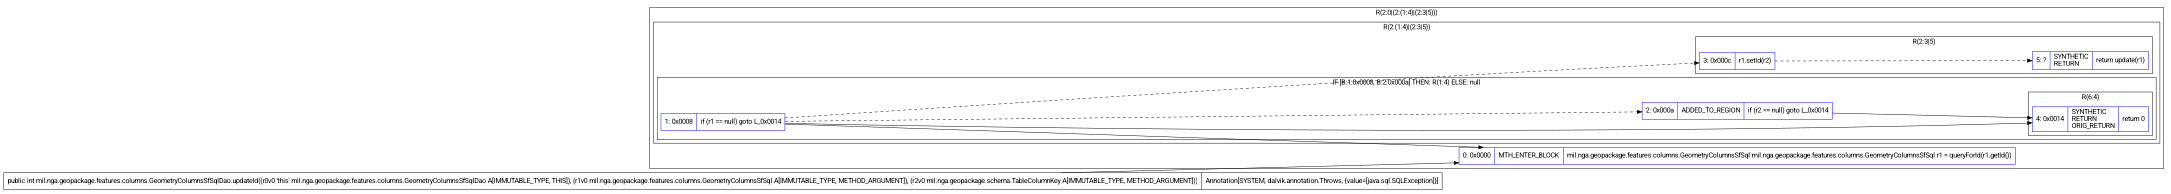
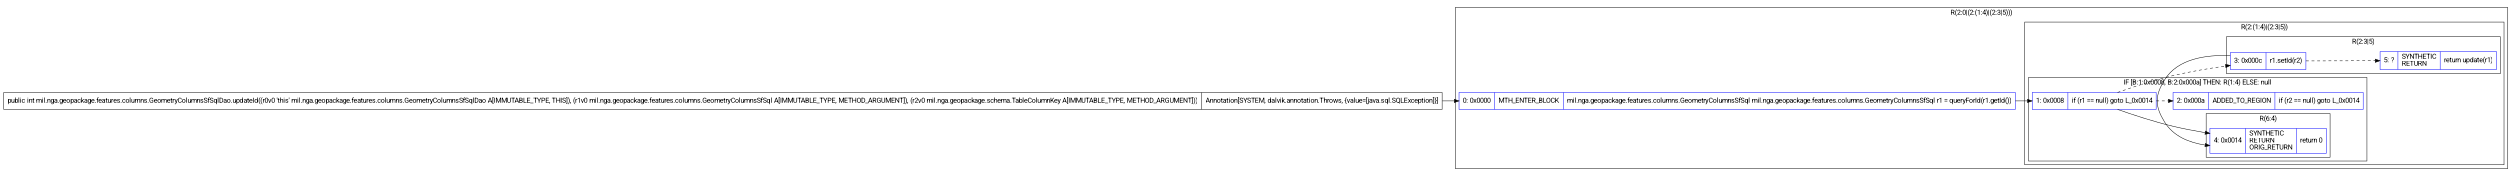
edge "2: 0x000a" -> "4: 0x0014": now "3: 0x000c" -> "4: 0x0014"
edge "1: 0x0008" -> "0: 0x0000": reversed
